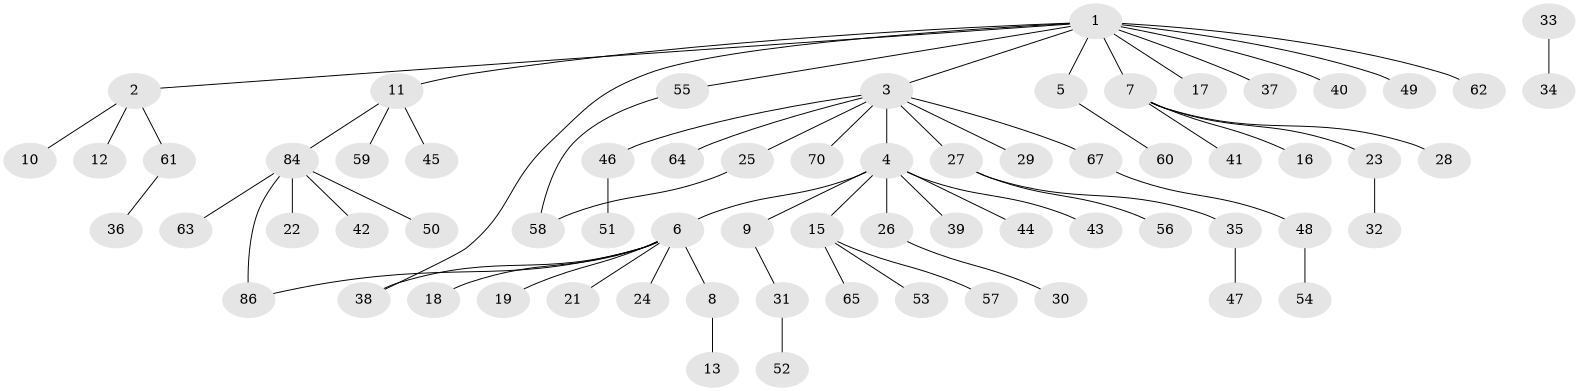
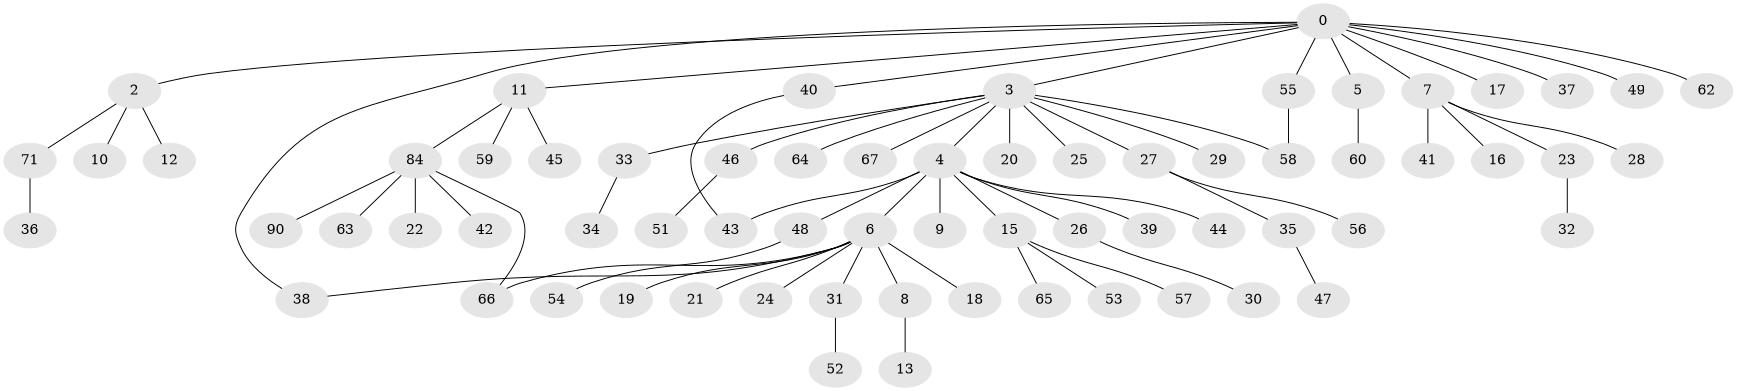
node "1": label "1" -> "0"
edge "3" -- "33": added
edge "40" -- "43": added
node "61": label "61" -> "71"
node "70": label "70" -> "20"
edge "25" -- "58": now "3" -- "58"
edge "67" -- "48": now "4" -- "48"
node "50": label "50" -> "90"
edge "9" -- "31": now "6" -- "31"
node "86": label "86" -> "66"
